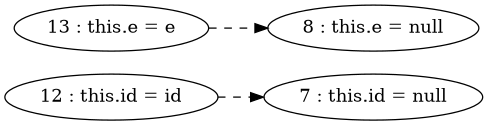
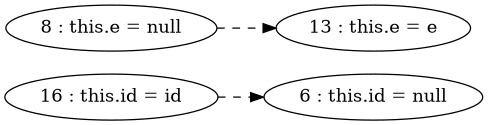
edge "13 : this.e = e" -> "8 : this.e = null": reversed
node "12 : this.id = id": label "12 : this.id = id" -> "16 : this.id = id"
node "7 : this.id = null": label "7 : this.id = null" -> "6 : this.id = null"
